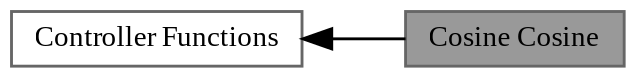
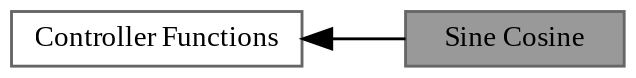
node "Cosine Cosine": label "Cosine Cosine" -> "Sine Cosine"
